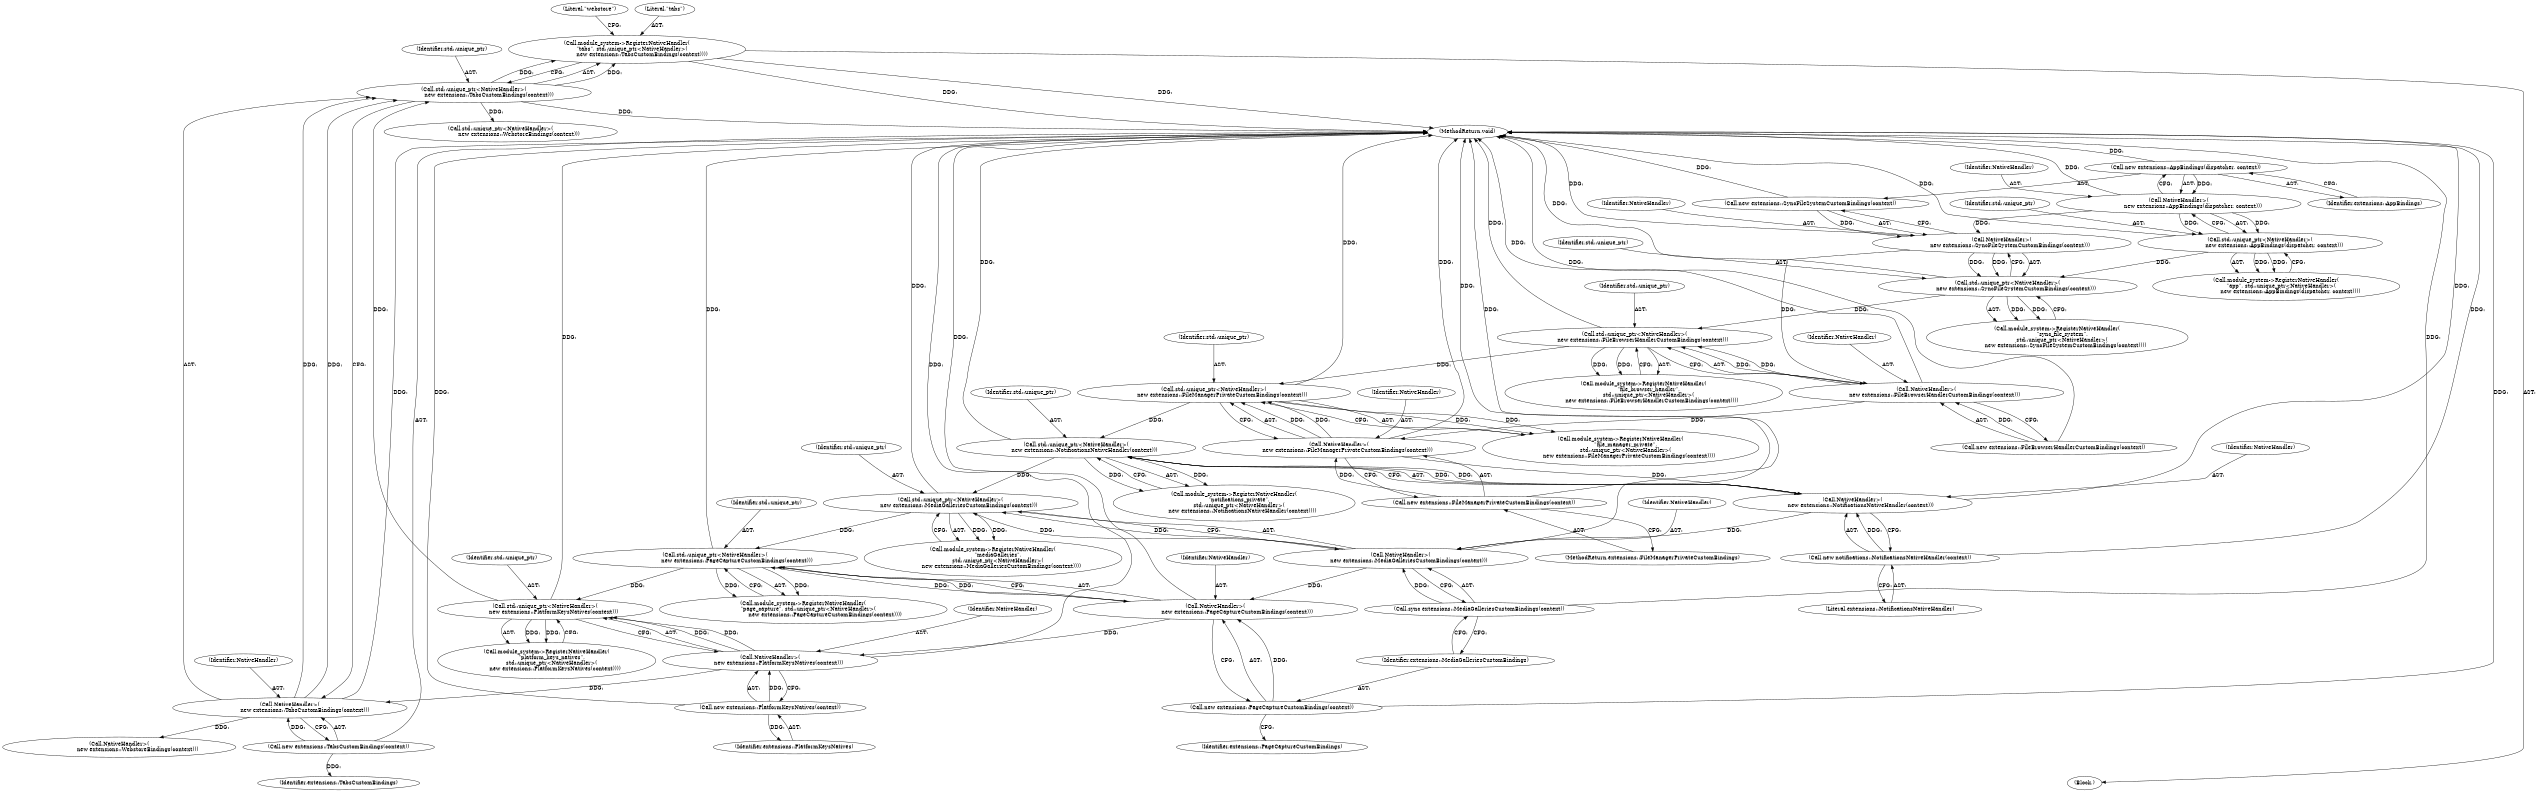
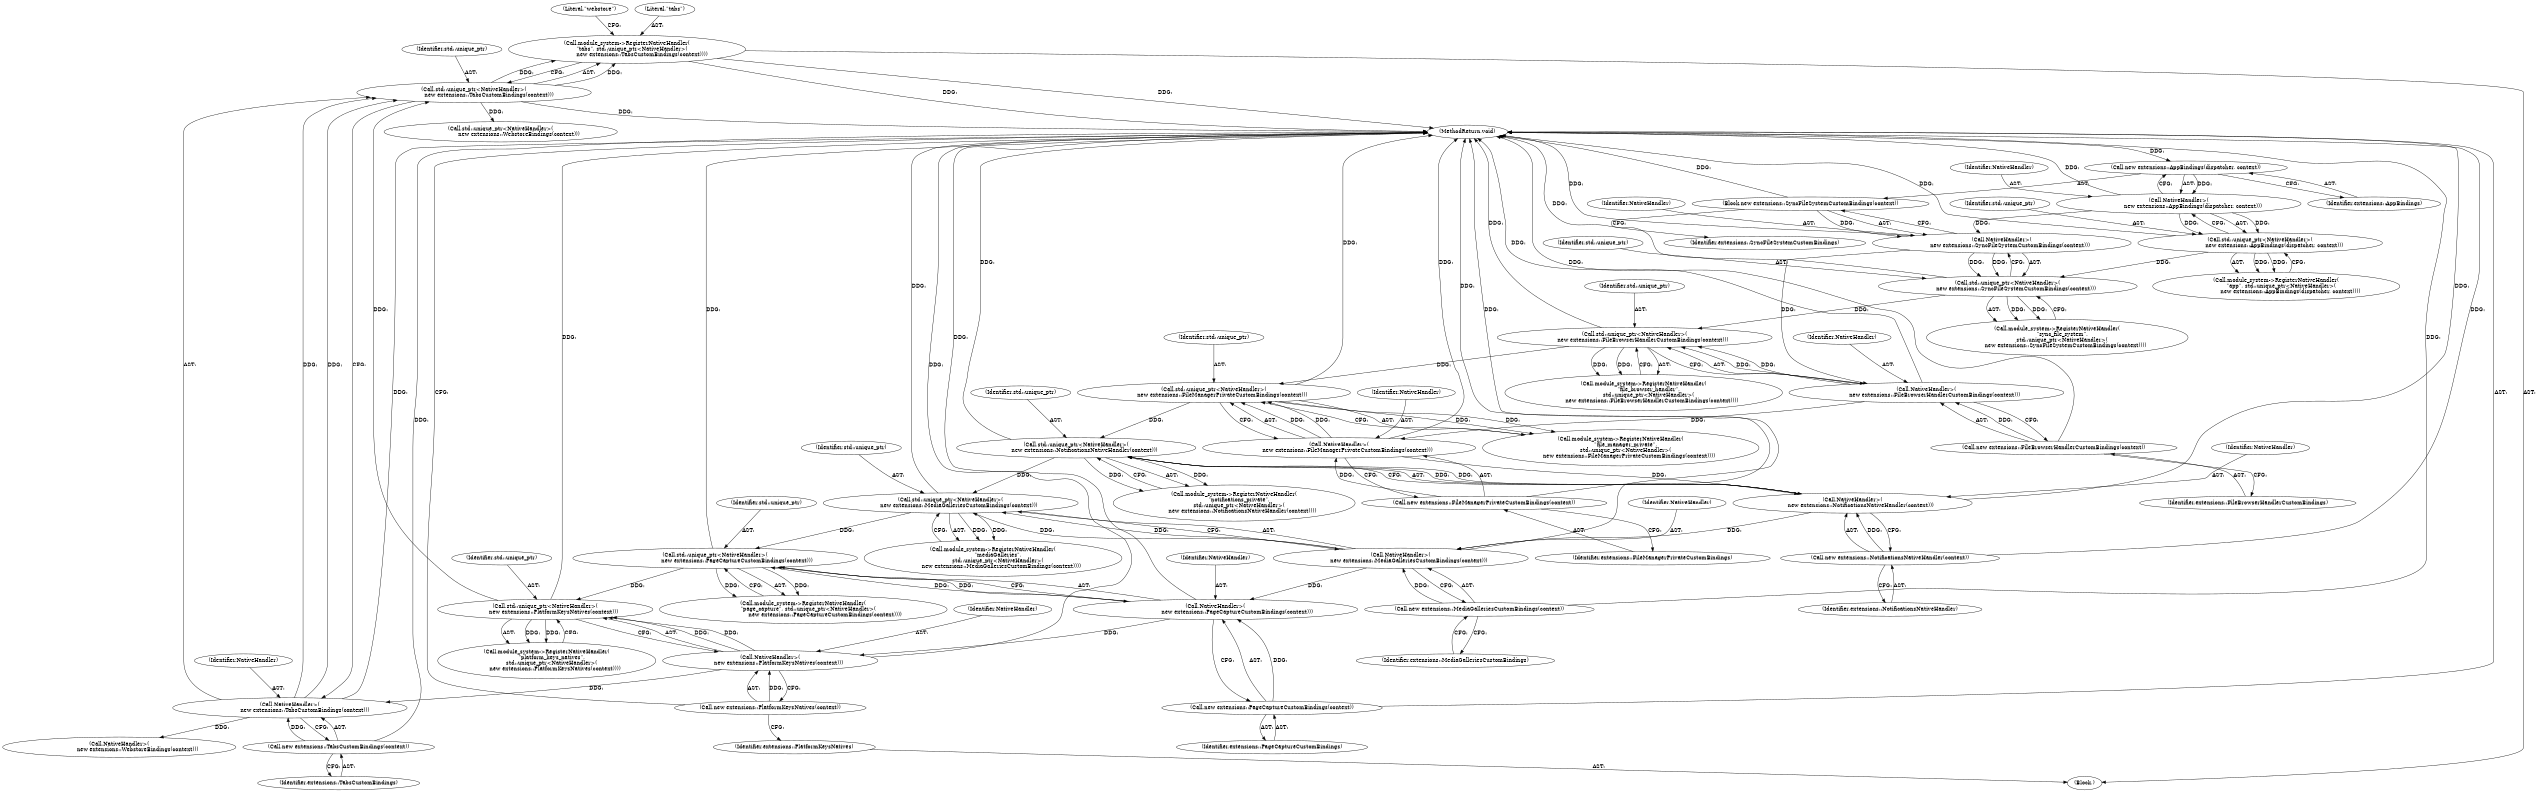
edge "(Call,new extensions::AppBindings(dispatcher, context))" -> "(MethodReturn,void)": reversed
edge "(Call,new extensions::AppBindings(dispatcher, context))" -> "(Identifier,extensions::AppBindings)": label "AST: " -> "CFG: "
edge "(Identifier,extensions::AppBindings)" -> "(Call,new extensions::AppBindings(dispatcher, context))": label "CFG: " -> "AST: "
node "(Call,new extensions::SyncFileSystemCustomBindings(context))": label "(Call,new extensions::SyncFileSystemCustomBindings(context))" -> "(Block,new extensions::SyncFileSystemCustomBindings(context))"
node "(Identifier,extensions::SyncFileSystemCustomBindings)": added
edge "(Call,new extensions::PlatformKeysNatives(context))" -> "(MethodReturn,void)": label "DDG: " -> "CFG: "
edge "(Call,new extensions::PageCaptureCustomBindings(context))" -> "(MethodReturn,void)": label "DDG: " -> "AST: "
edge "(Call,new extensions::TabsCustomBindings(context))" -> "(MethodReturn,void)": label "AST: " -> "DDG: "
node "(Identifier,extensions::FileBrowserHandlerCustomBindings)": added
node "(MethodReturn,extensions::FileManagerPrivateCustomBindings)": label "(MethodReturn,extensions::FileManagerPrivateCustomBindings)" -> "(Identifier,extensions::FileManagerPrivateCustomBindings)"
node "(Call,new notifications::NotificationsNativeHandler(context))": label "(Call,new notifications::NotificationsNativeHandler(context))" -> "(Call,new extensions::NotificationsNativeHandler(context))"
node "(Call,sync extensions::MediaGalleriesCustomBindings(context))": label "(Call,sync extensions::MediaGalleriesCustomBindings(context))" -> "(Call,new extensions::MediaGalleriesCustomBindings(context))"
node "(Literal,extensions::NotificationsNativeHandler)": label "(Literal,extensions::NotificationsNativeHandler)" -> "(Identifier,extensions::NotificationsNativeHandler)"
edge "(Identifier,extensions::MediaGalleriesCustomBindings)" -> "(Call,new extensions::PageCaptureCustomBindings(context))": now "(Identifier,extensions::PageCaptureCustomBindings)" -> "(Call,new extensions::PageCaptureCustomBindings(context))"
edge "(Call,new extensions::PlatformKeysNatives(context))" -> "(Identifier,extensions::PlatformKeysNatives)": label "DDG: " -> "CFG: "
edge "(Identifier,extensions::PlatformKeysNatives)" -> "(Call,new extensions::PlatformKeysNatives(context))": now "(Identifier,extensions::PlatformKeysNatives)" -> "(Block,)"
edge "(Call,new extensions::PageCaptureCustomBindings(context))" -> "(Identifier,extensions::PageCaptureCustomBindings)": label "CFG: " -> "AST: "
edge "(Call,new extensions::TabsCustomBindings(context))" -> "(Identifier,extensions::TabsCustomBindings)": label "DDG: " -> "CFG: "
edge "(Identifier,extensions::TabsCustomBindings)" -> "(Call,new extensions::TabsCustomBindings(context))": added, label "AST:"
